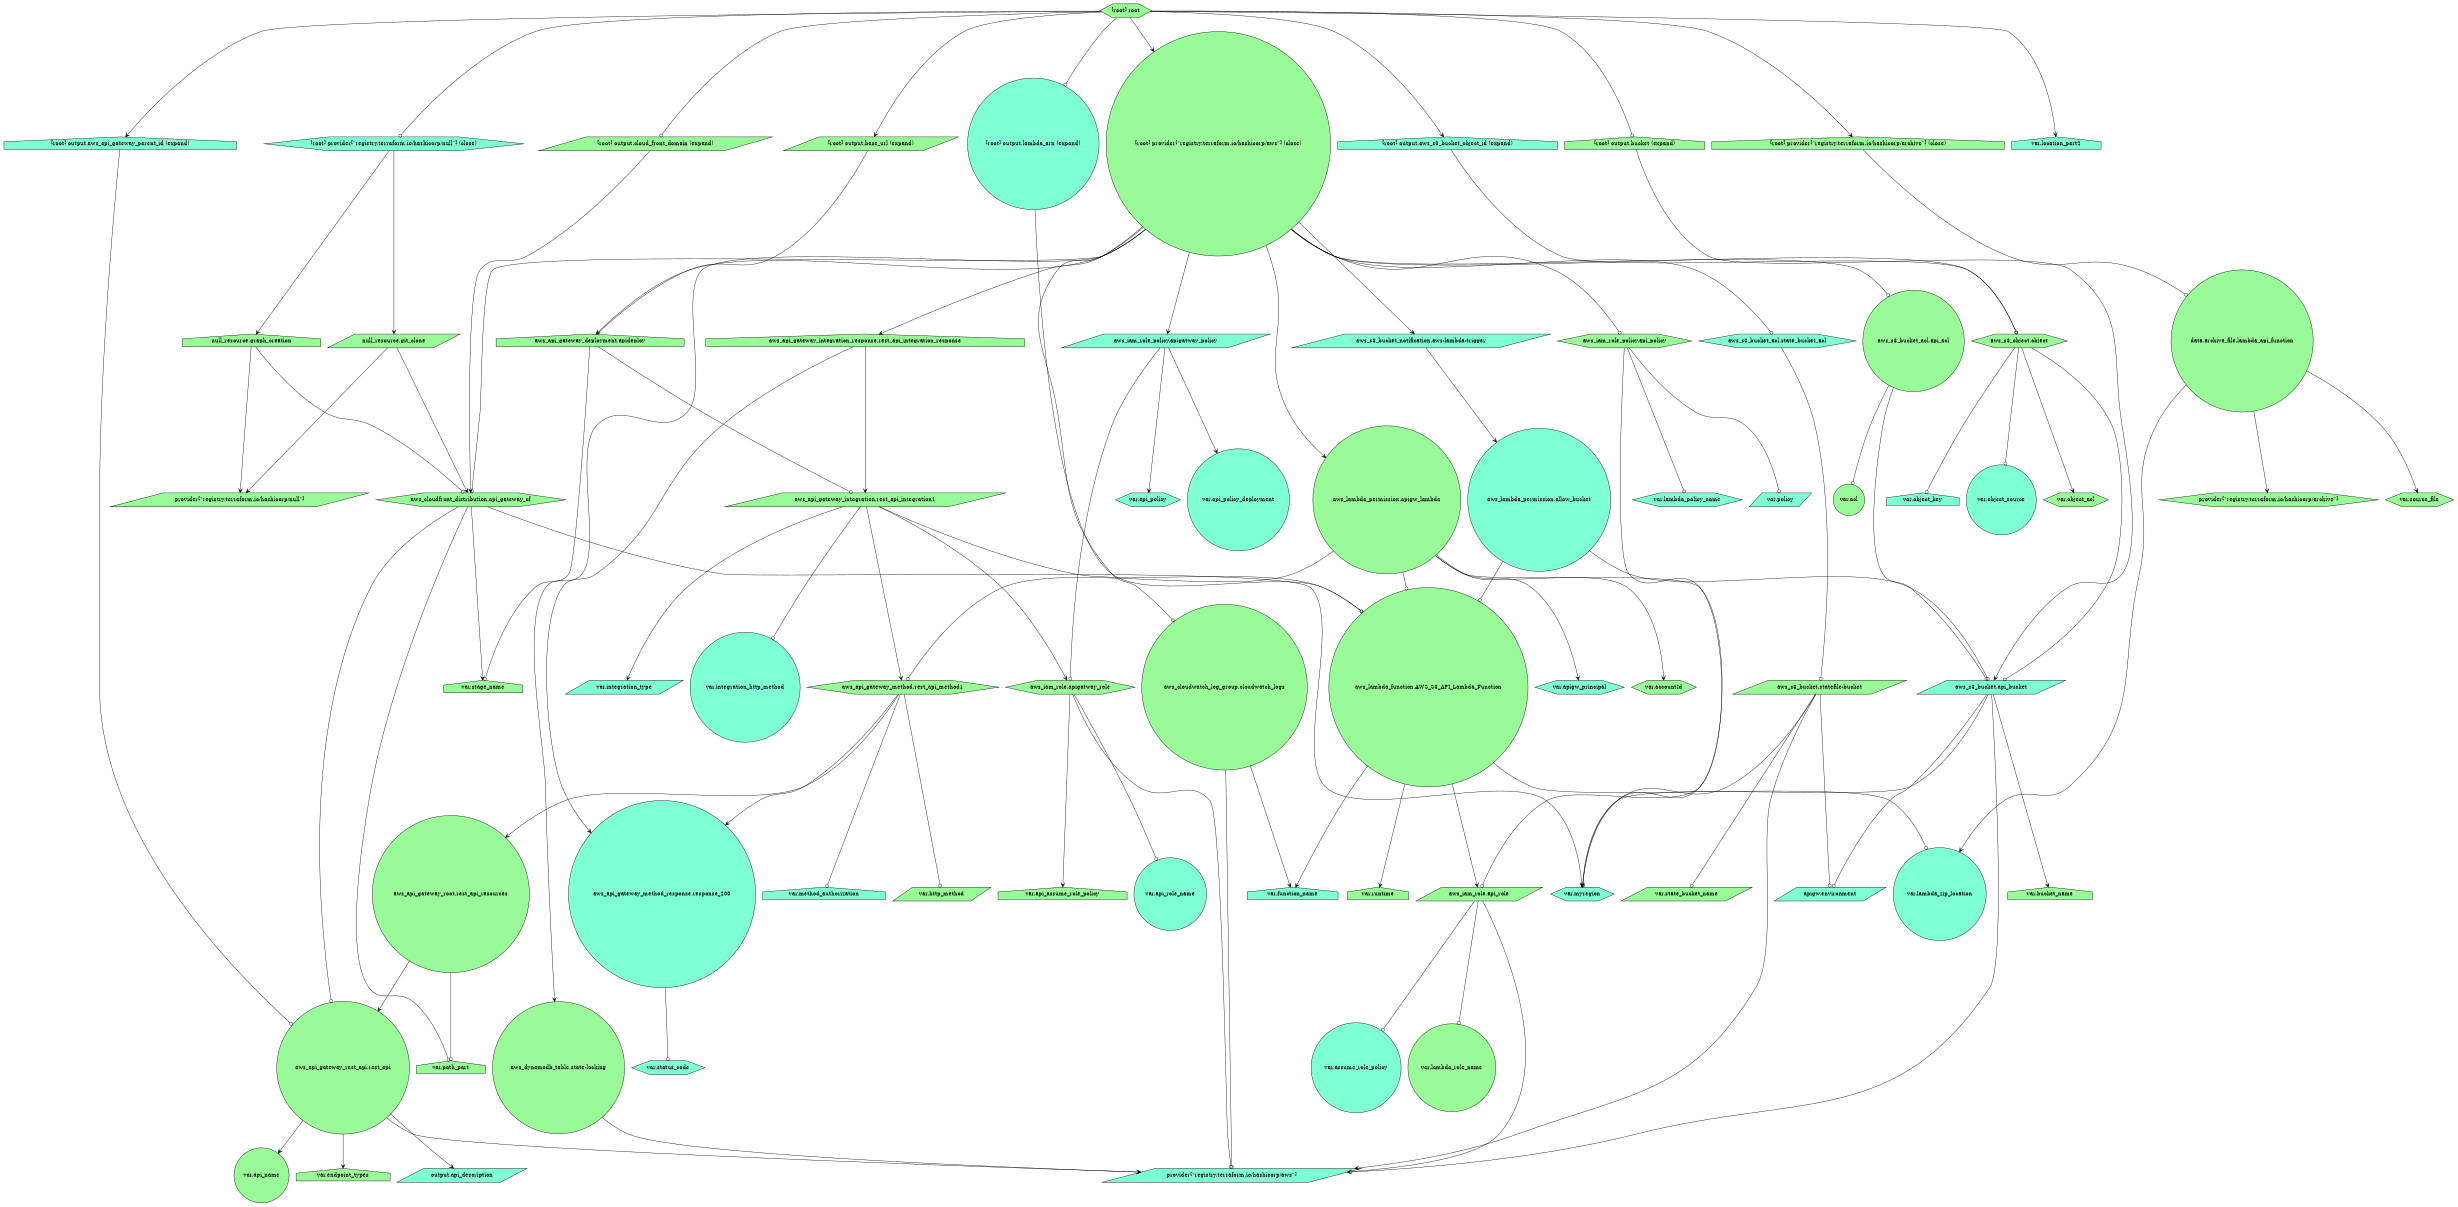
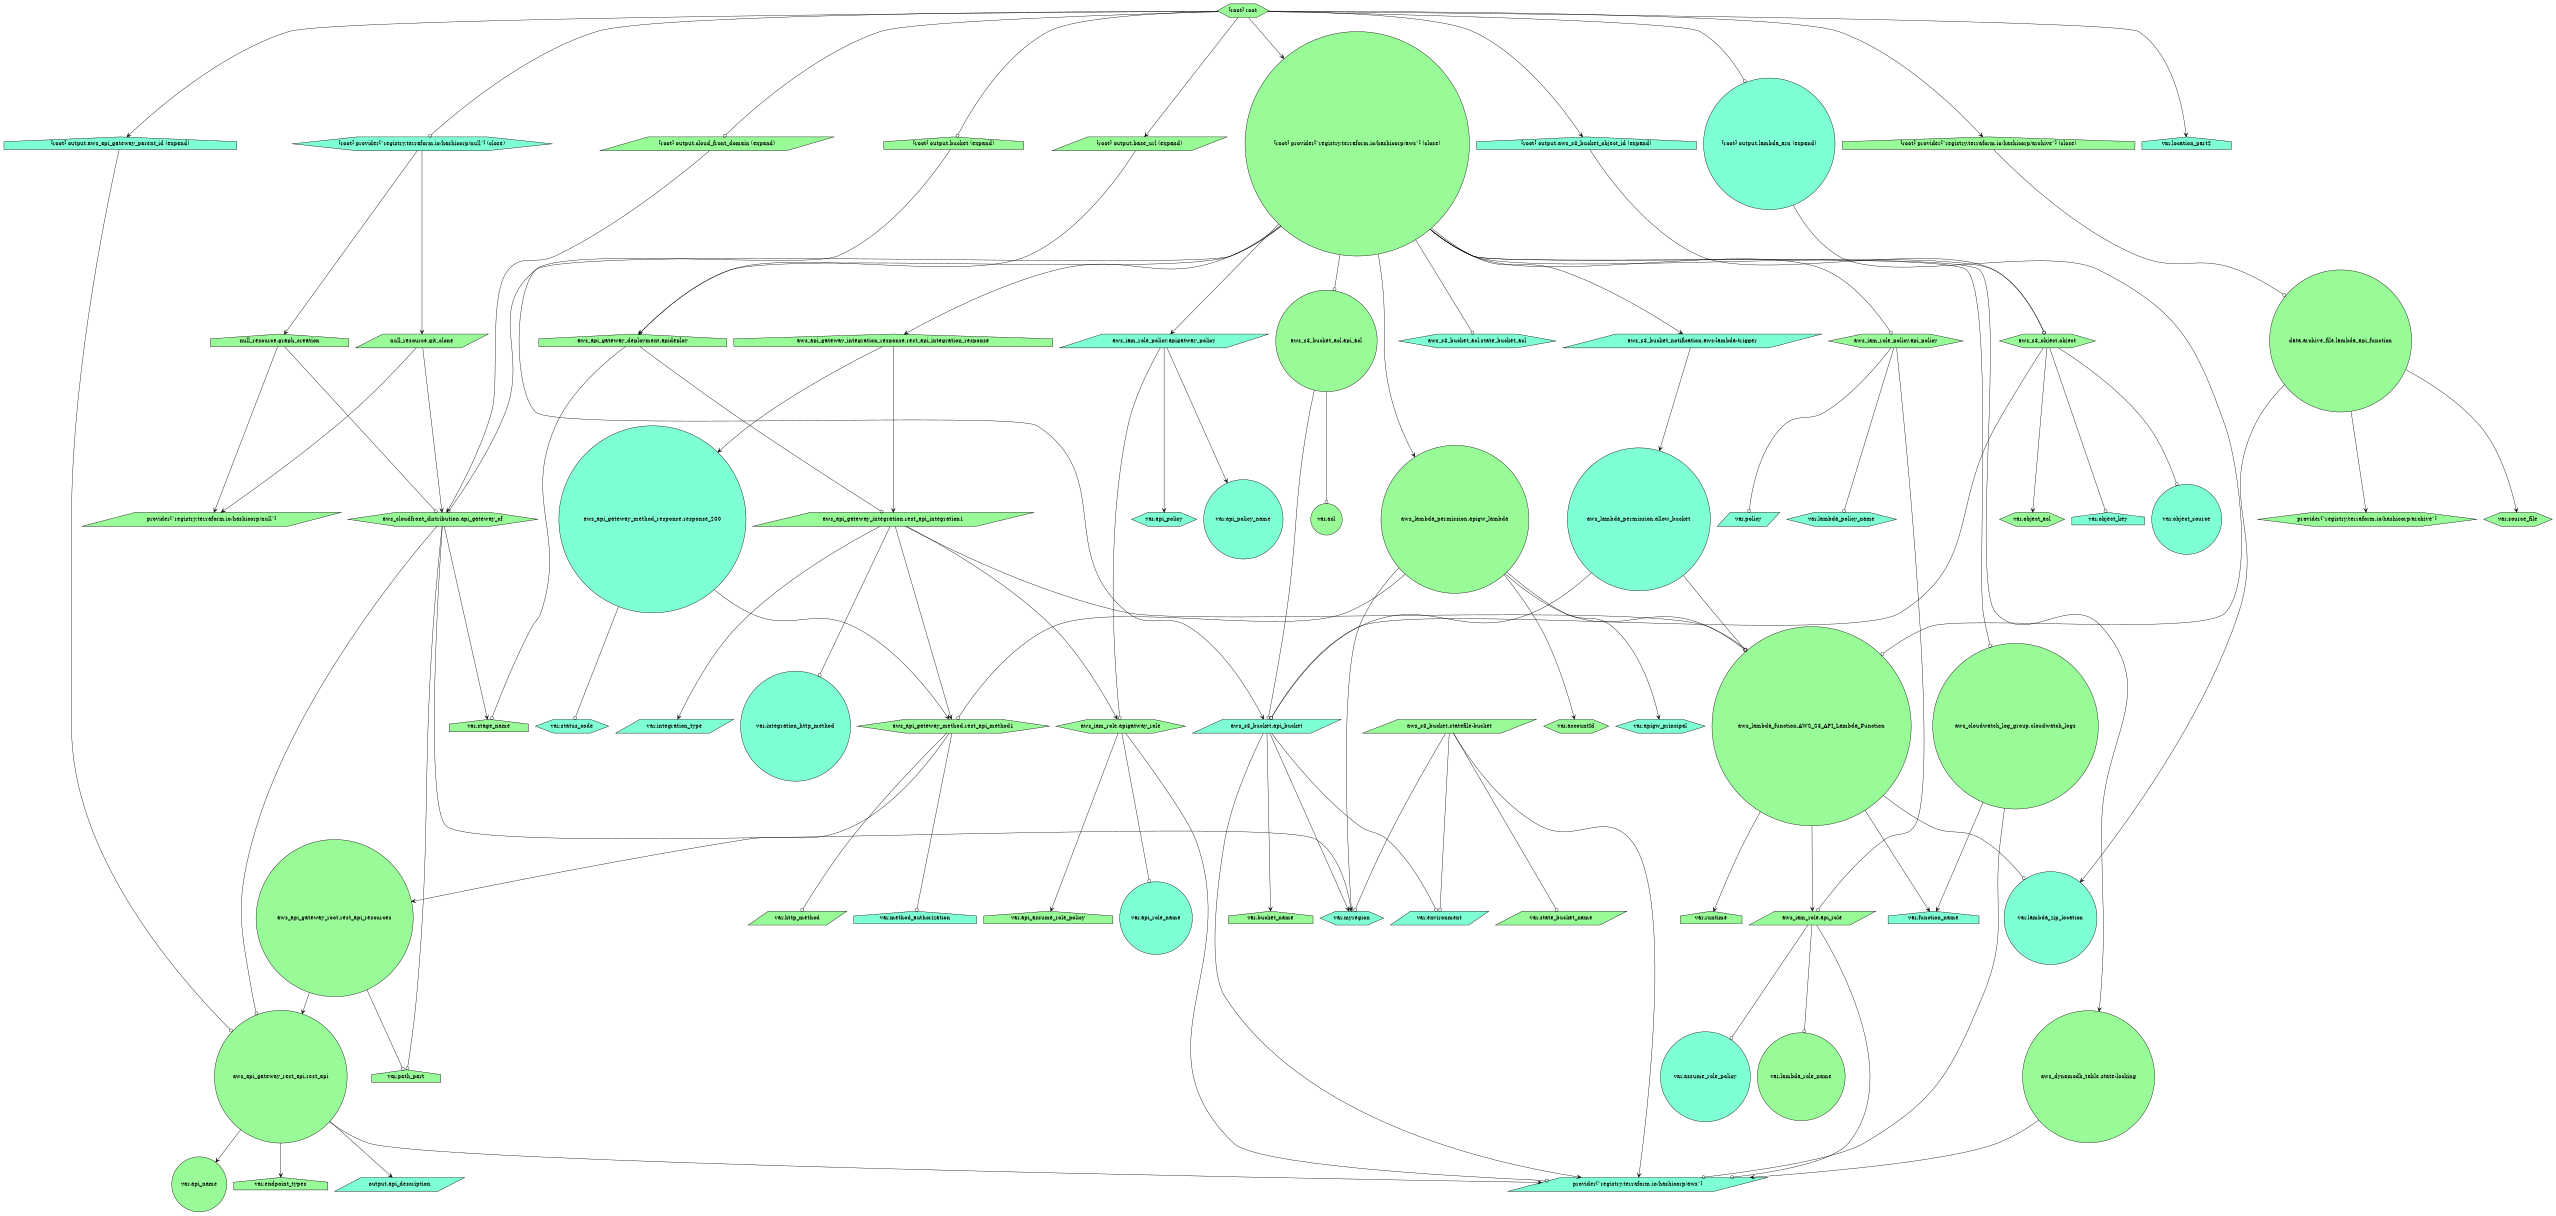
node "var.api_policy_deployment": label "var.api_policy_deployment" -> "var.api_policy_name"
edge "aws_s3_bucket_acl.state_bucket_acl" -> "aws_s3_bucket.statefile-bucket": removed
edge "aws_api_gateway_method.rest_api_method1" -> "aws_api_gateway_method_response.response_200": reversed
node "apigw.environment": label "apigw.environment" -> "var.environment"
